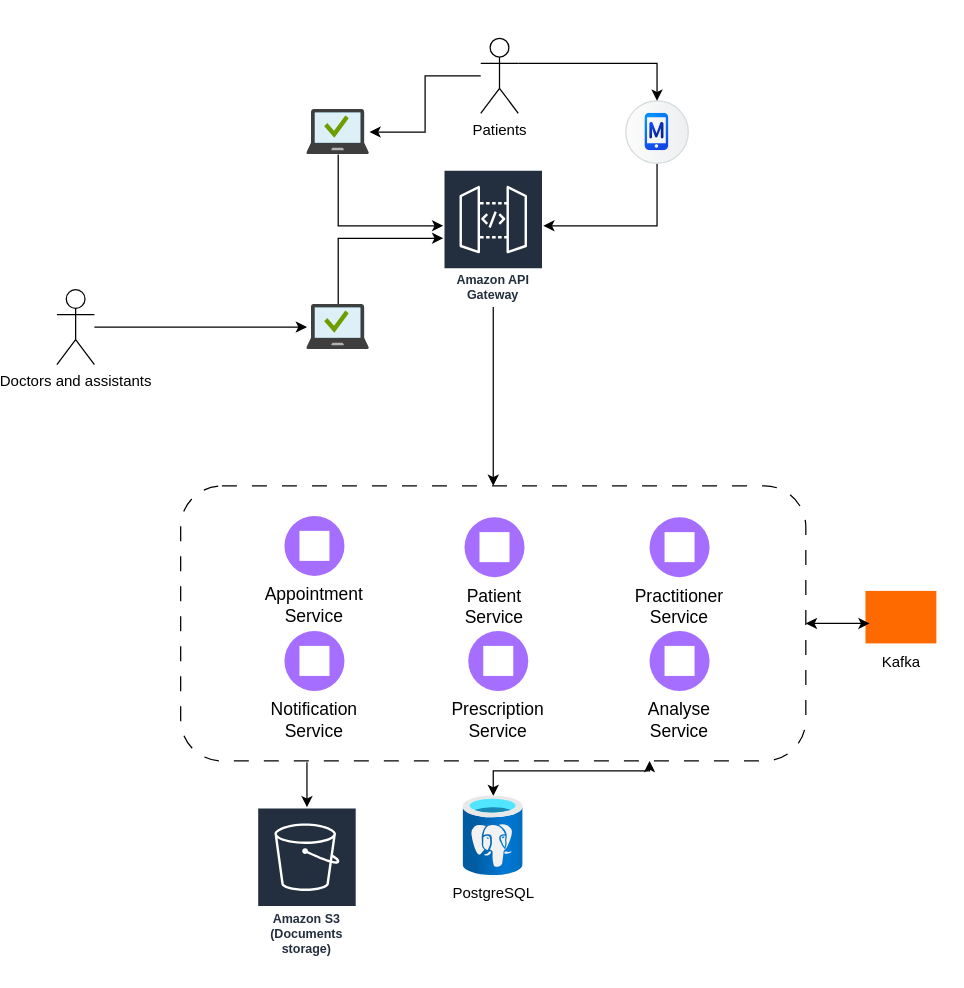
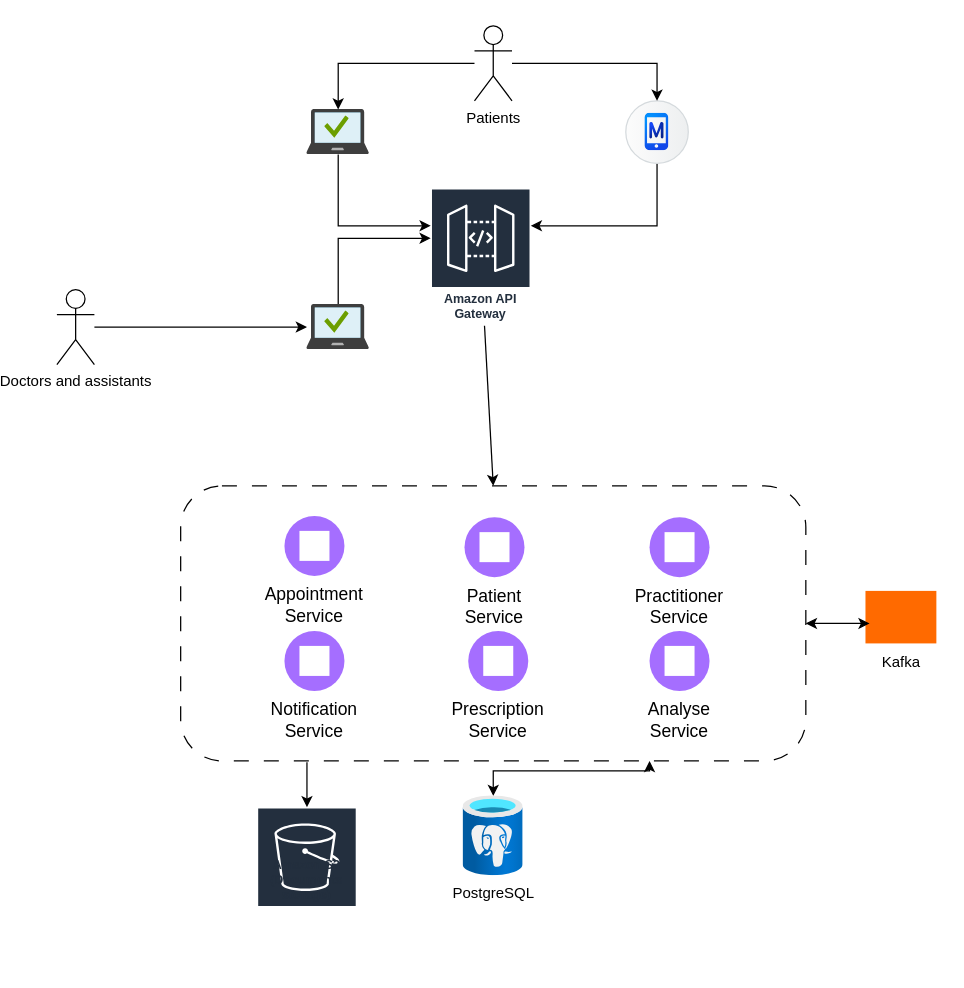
node "Patients": moved (499, 76) -> (493, 63)
node "Amazon API Gateway": moved (493, 238) -> (481, 257)
node "Amazon S3 (Documents storage)": size 100x154 -> 100x100
